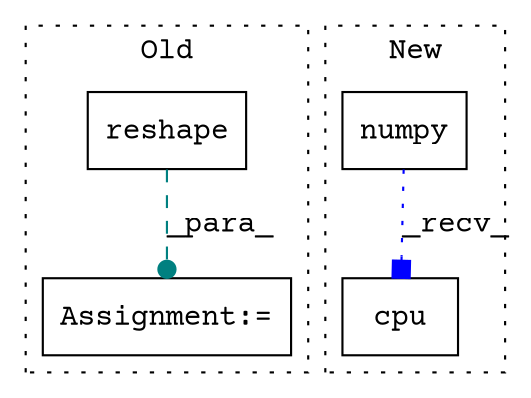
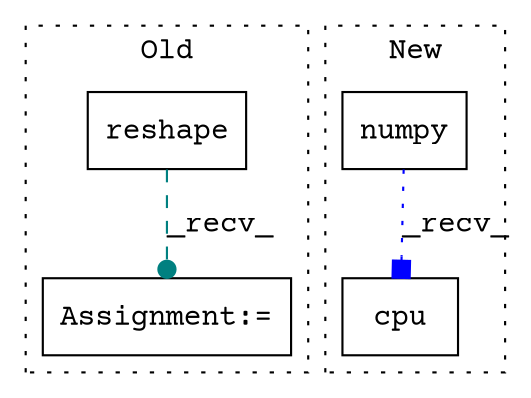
edge "reshape" -> "Assignment:=": label "_para_" -> "_recv_"
